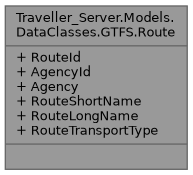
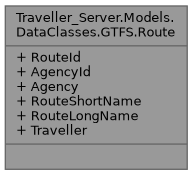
node "Traveller_Server.Models.": text "+ RouteTransportType" -> "+ Traveller"
